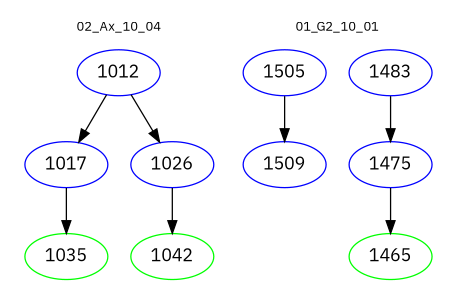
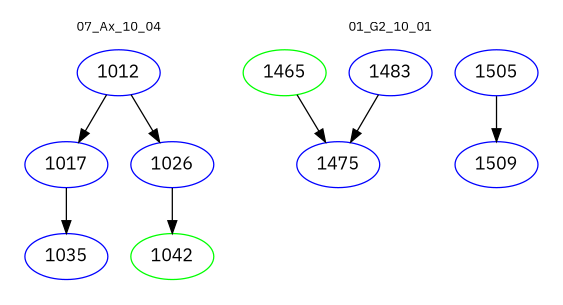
cluster "02_Ax_10_04": label "02_Ax_10_04" -> "07_Ax_10_04"
edge "1475" -> "1465": reversed
node "1035": color green -> blue
